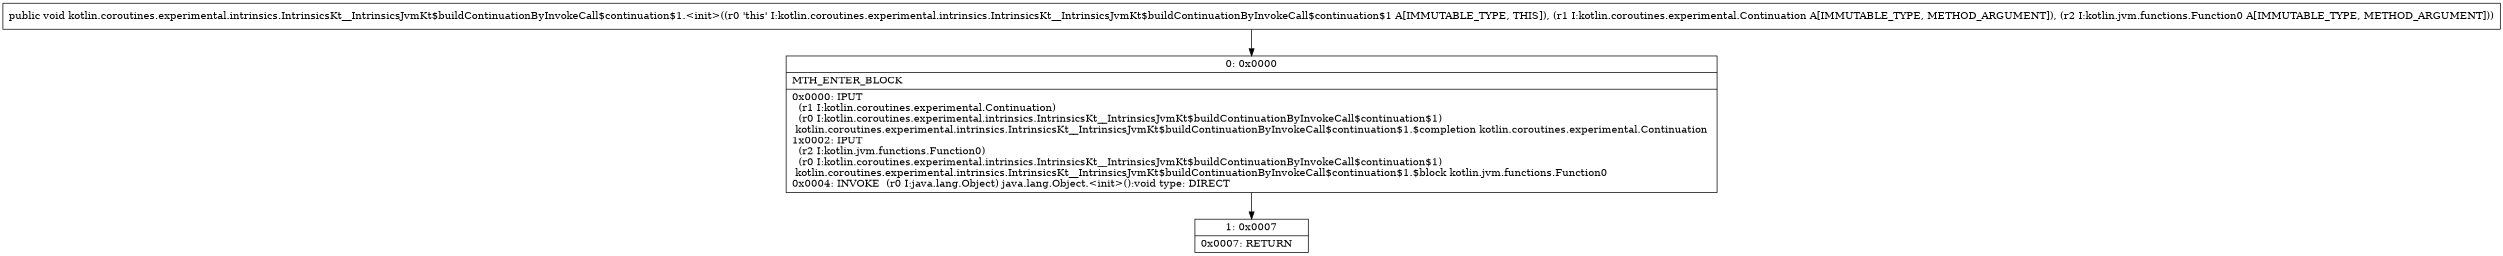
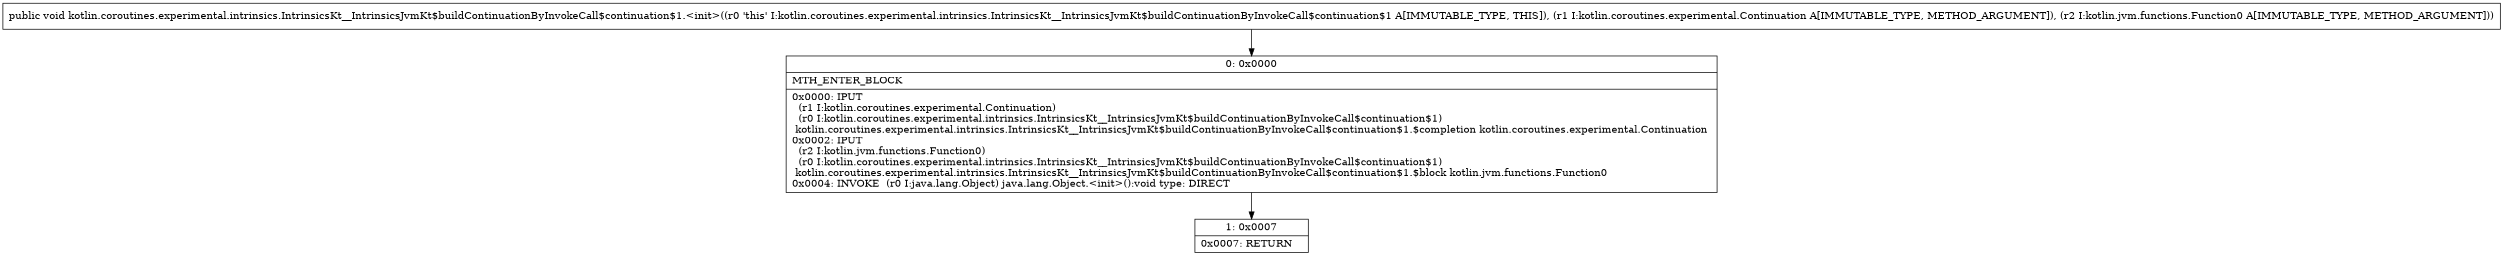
node "0: 0x0000": text "1x0002: IPUT" -> "0x0002: IPUT"
